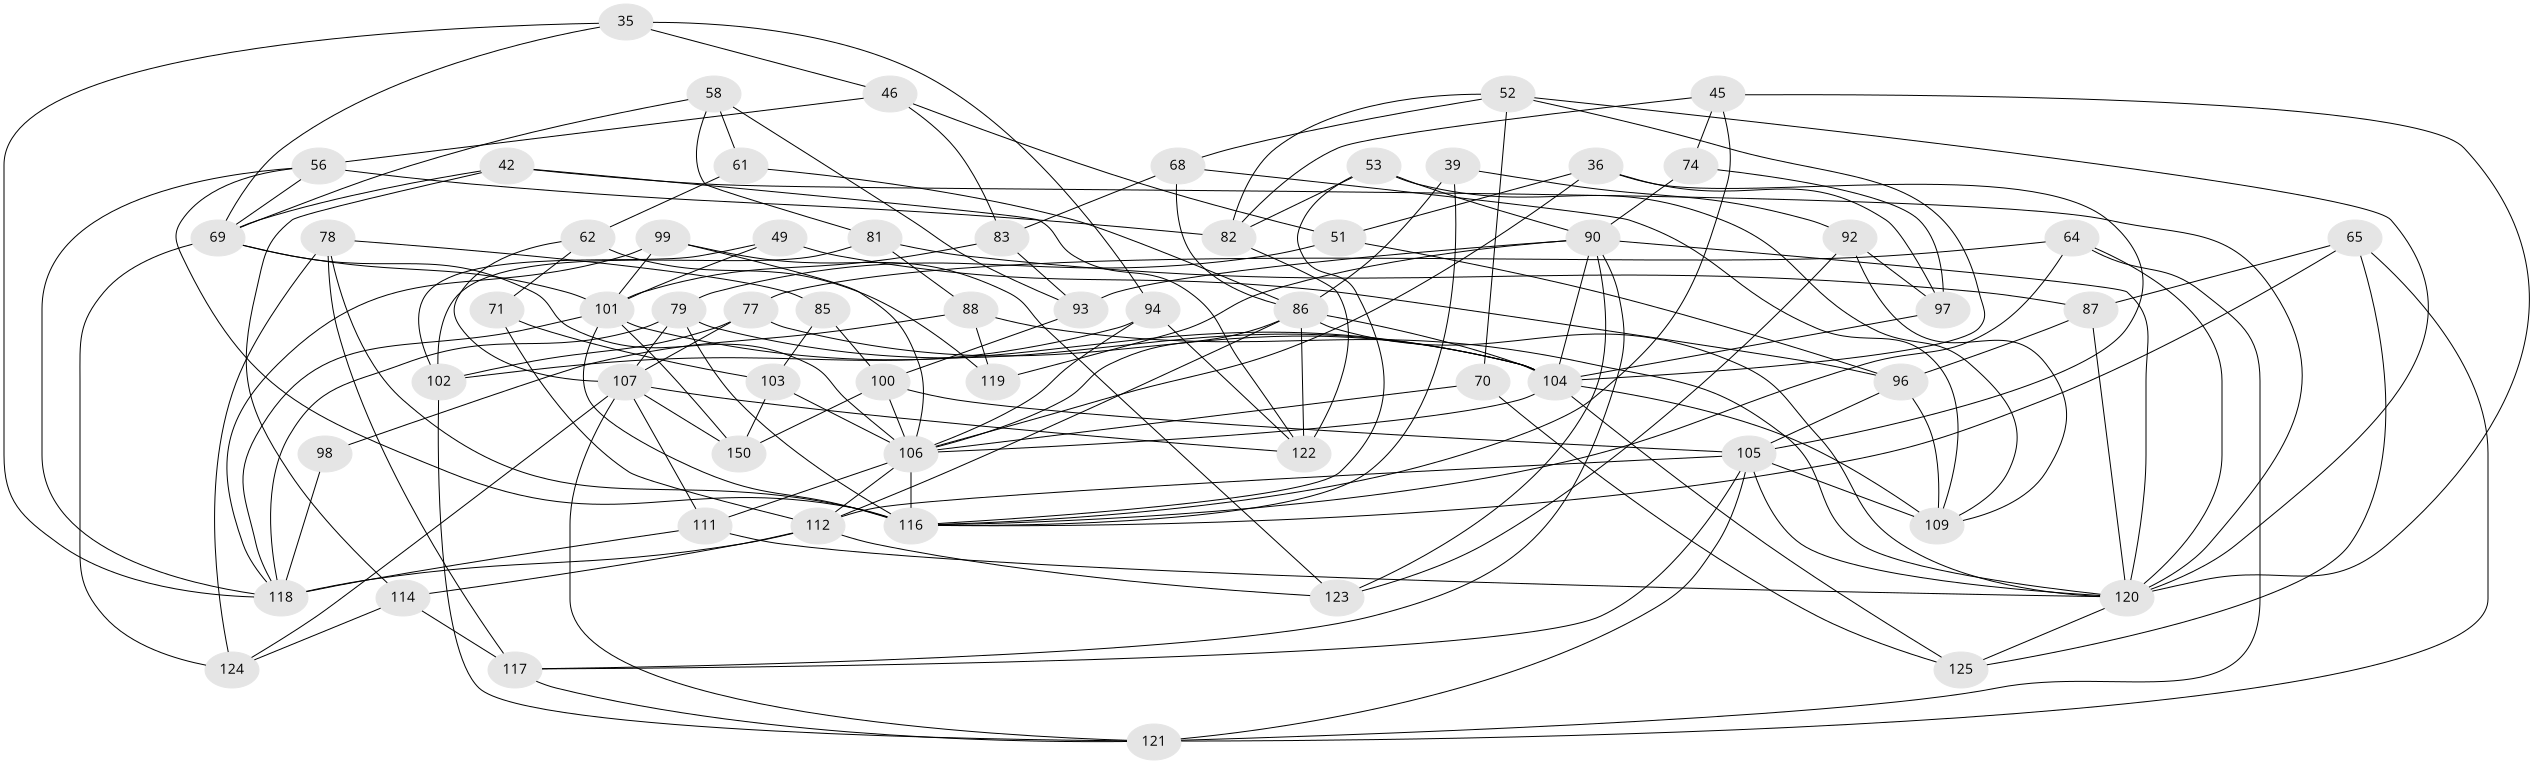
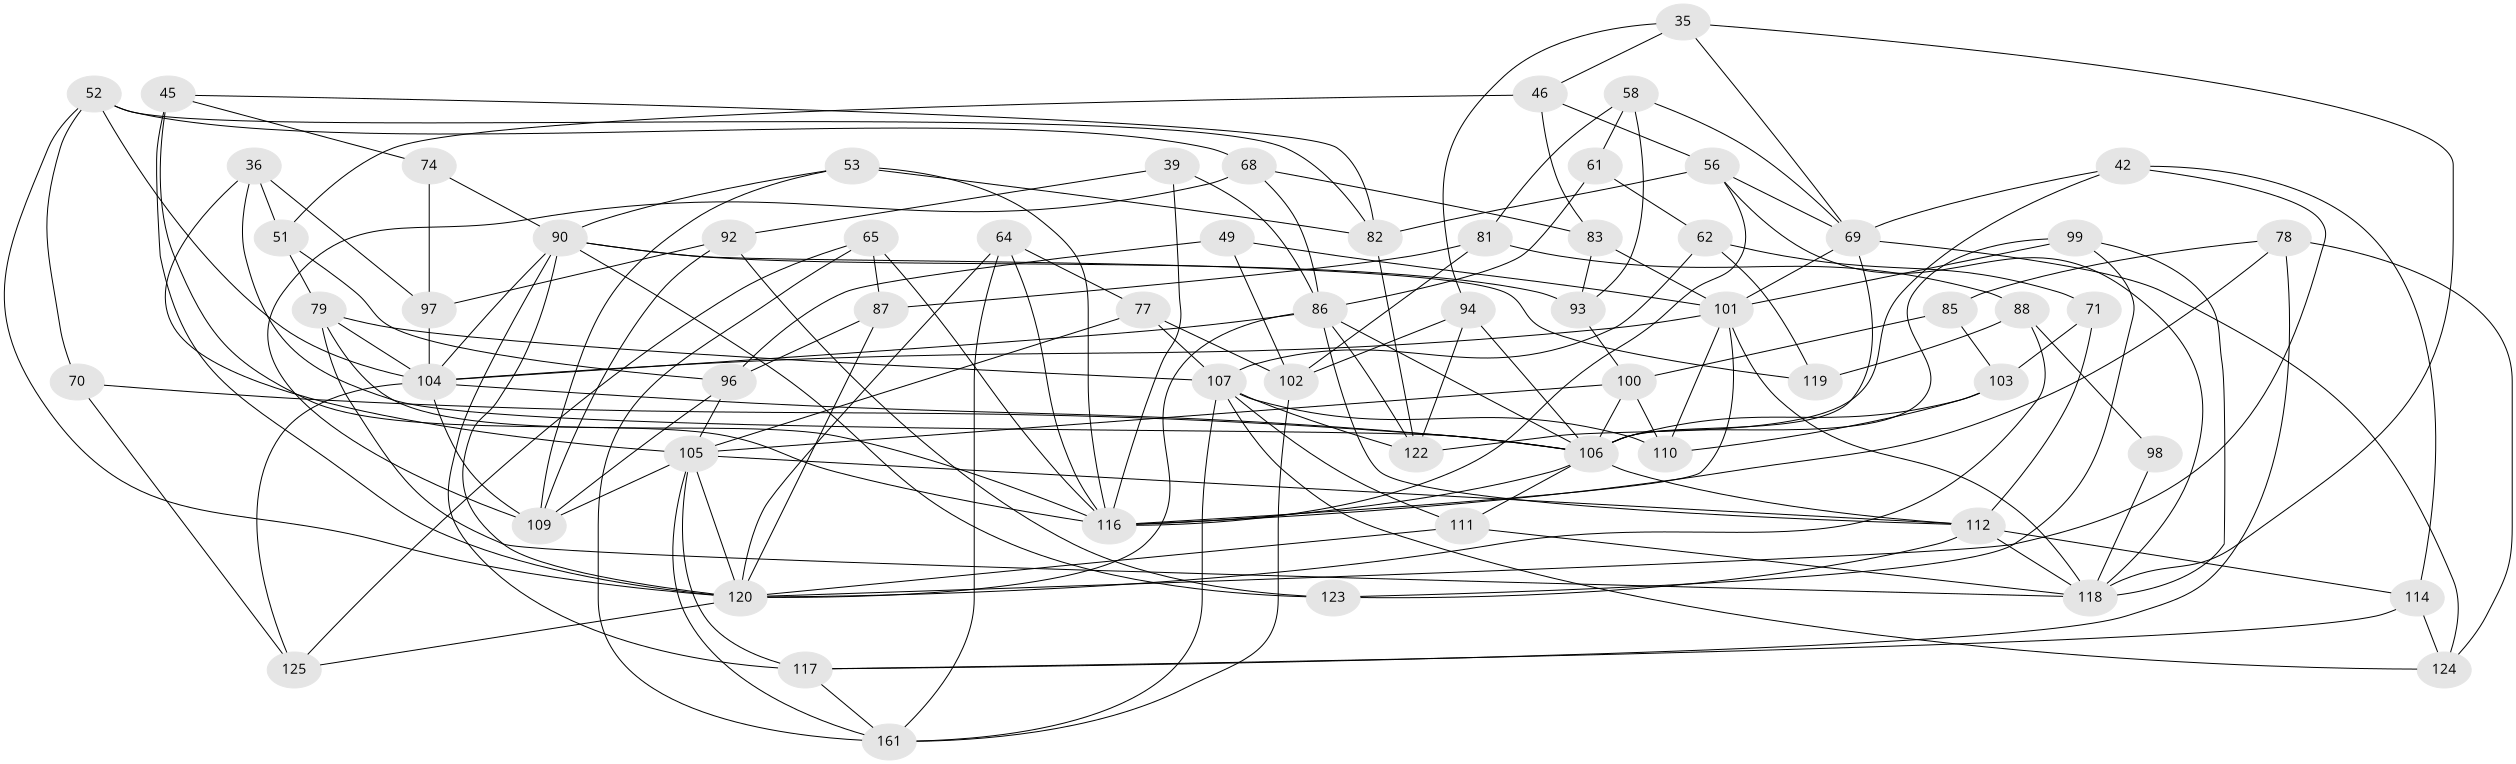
edge "77" -- "104": now "77" -- "105"
node "150": label "150" -> "110"
node "121": label "121" -> "161"
